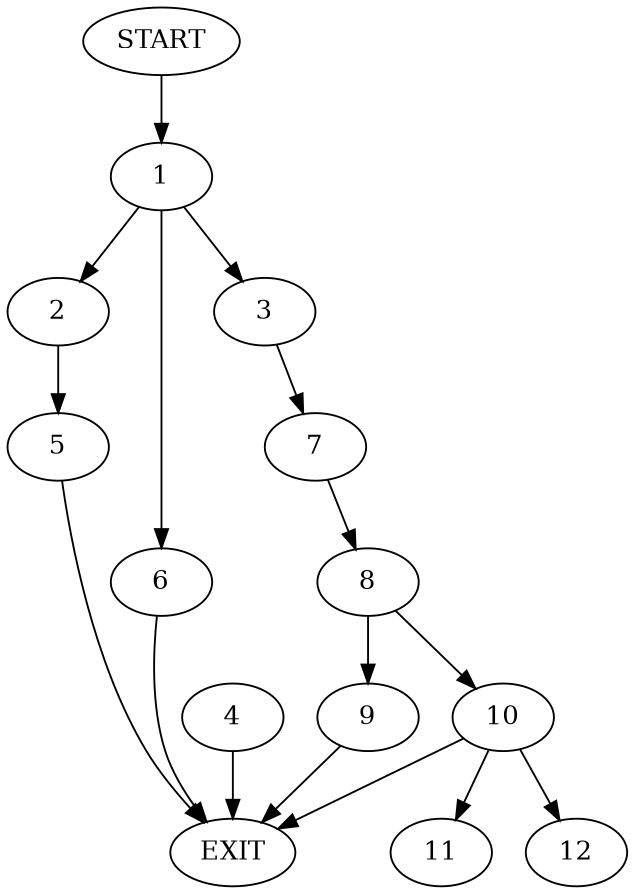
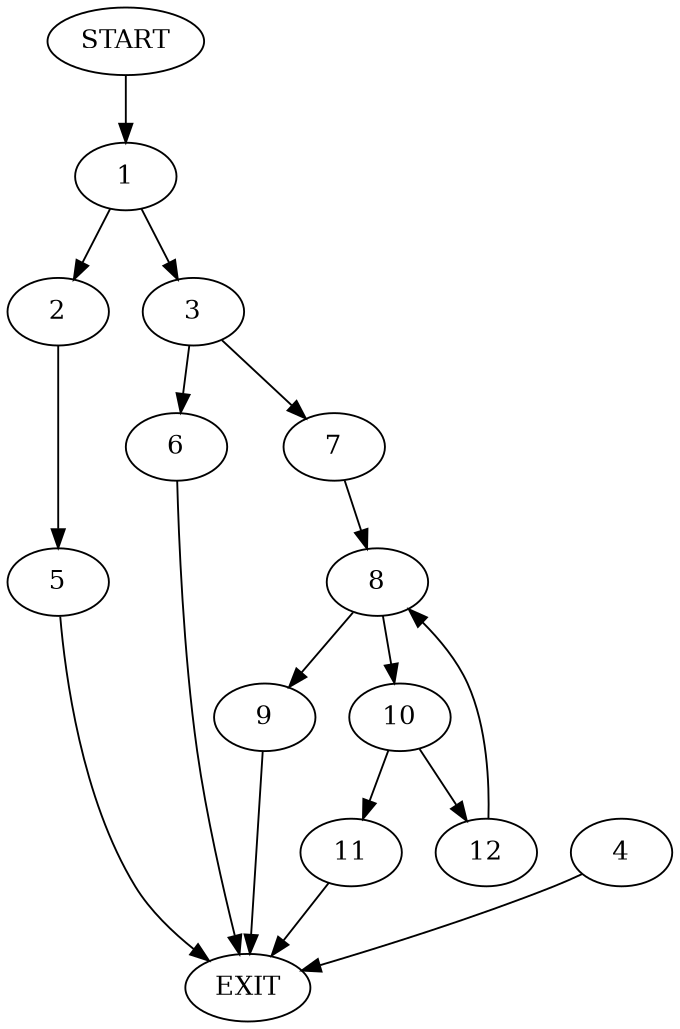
edge "1" -> "6": now "3" -> "6"
edge "12" -> "8": added
edge "10" -> "EXIT": now "11" -> "EXIT"
